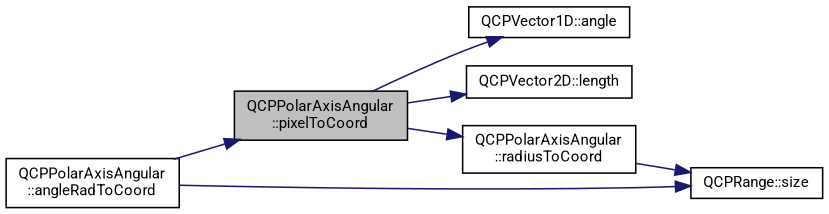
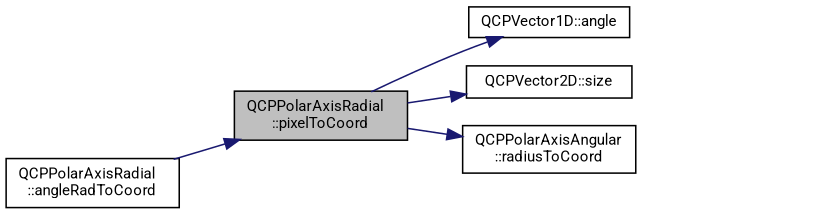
node "QCPVector2D::length": label "QCPVector2D::length" -> "QCPVector2D::size"
node "QCPPolarAxisAngular ::pixelToCoord": label "QCPPolarAxisAngular ::pixelToCoord" -> "QCPPolarAxisRadial ::pixelToCoord"
node "QCPPolarAxisAngular ::angleRadToCoord": label "QCPPolarAxisAngular ::angleRadToCoord" -> "QCPPolarAxisRadial ::angleRadToCoord"
node "QCPRange::size": removed
